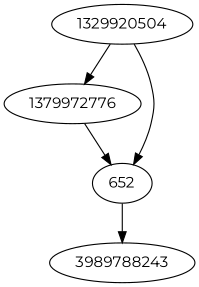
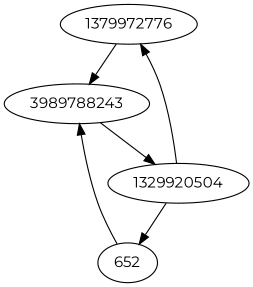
edge "1379972776" -> "652": now "1379972776" -> "3989788243"
edge "3989788243" -> "1329920504": added
